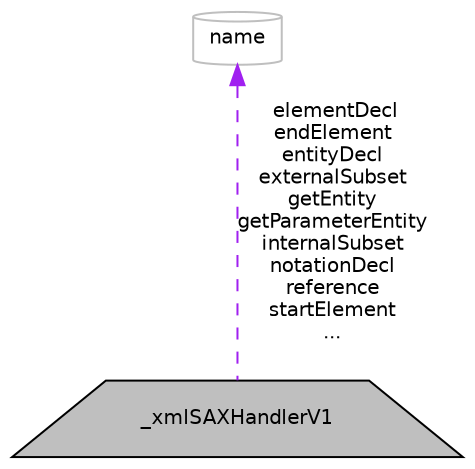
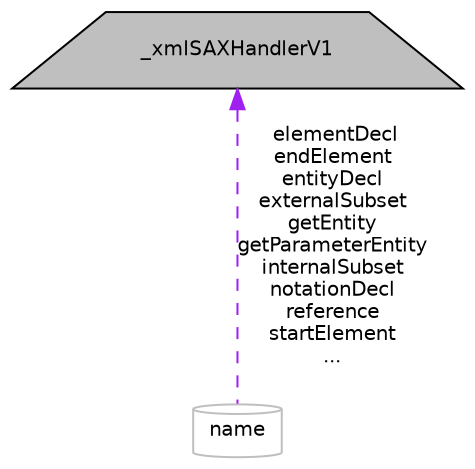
edge "_xmlSAXHandlerV1" -> "name": reversed
